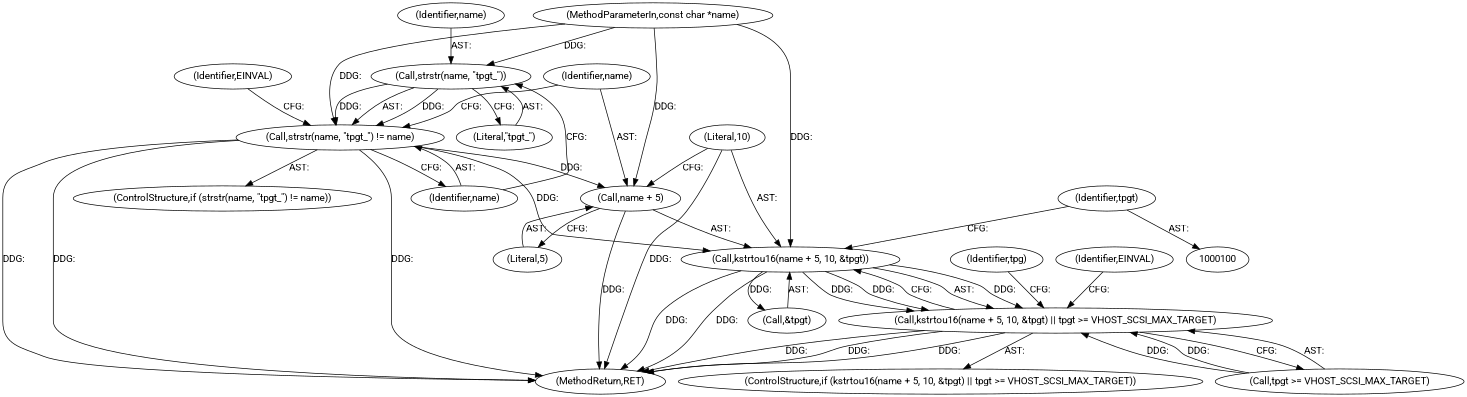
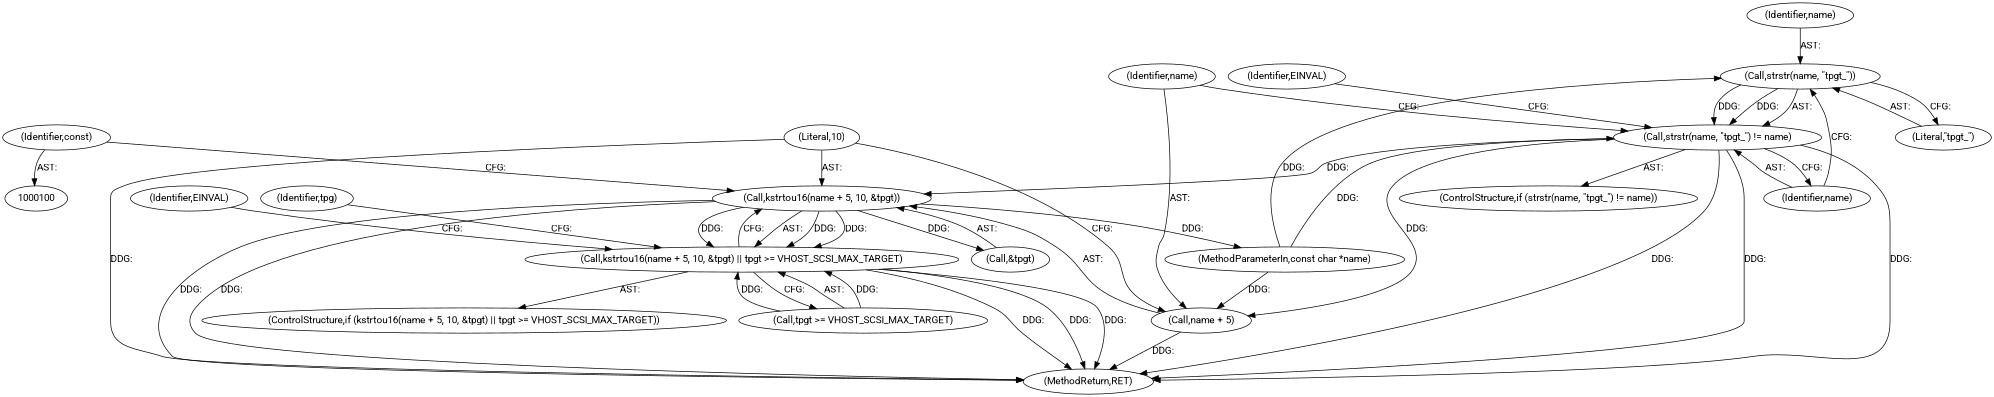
edge "(MethodParameterIn,const char *name)" -> "(Call,kstrtou16(name + 5, 10, &tpgt))": reversed
node "(Identifier,tpgt)": label "(Identifier,tpgt)" -> "(Identifier,const)"
node "(Literal,5)": removed
